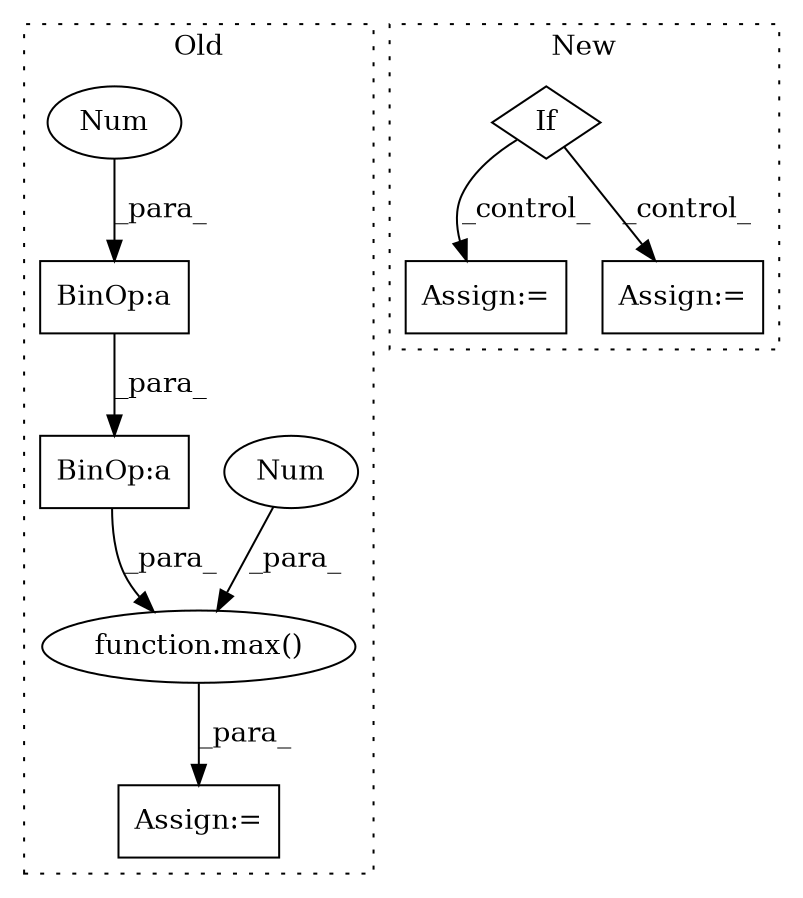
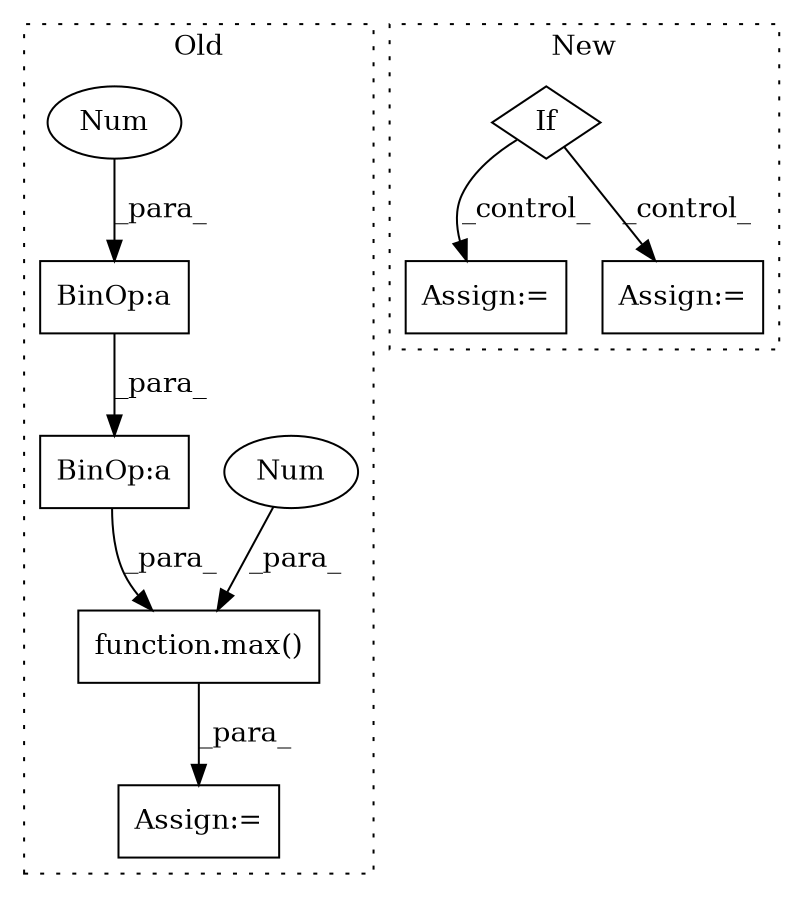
node "function.max()": shape ellipse -> box
